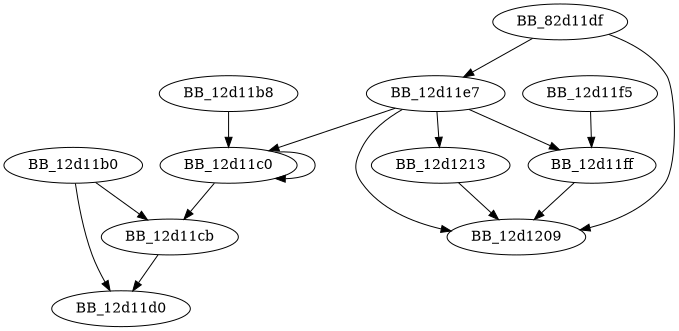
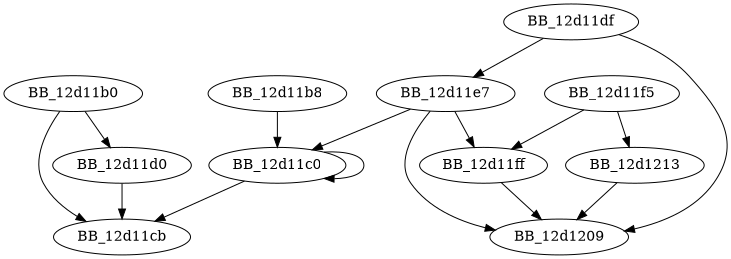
node "BB_82d11df": label "BB_82d11df" -> "BB_12d11df"
edge "BB_12d11e7" -> "BB_12d1213": now "BB_12d11f5" -> "BB_12d1213"
edge "BB_12d11cb" -> "BB_12d11d0": reversed
